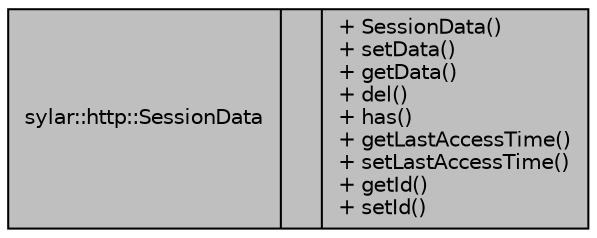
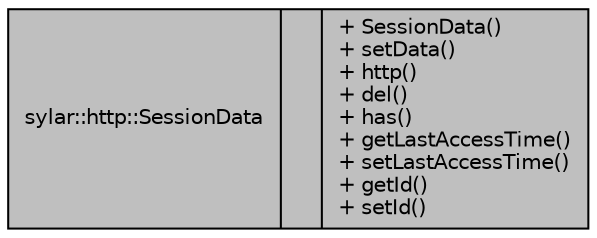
node "sylar::http::SessionData": text "+ getData()" -> "+ http()"
